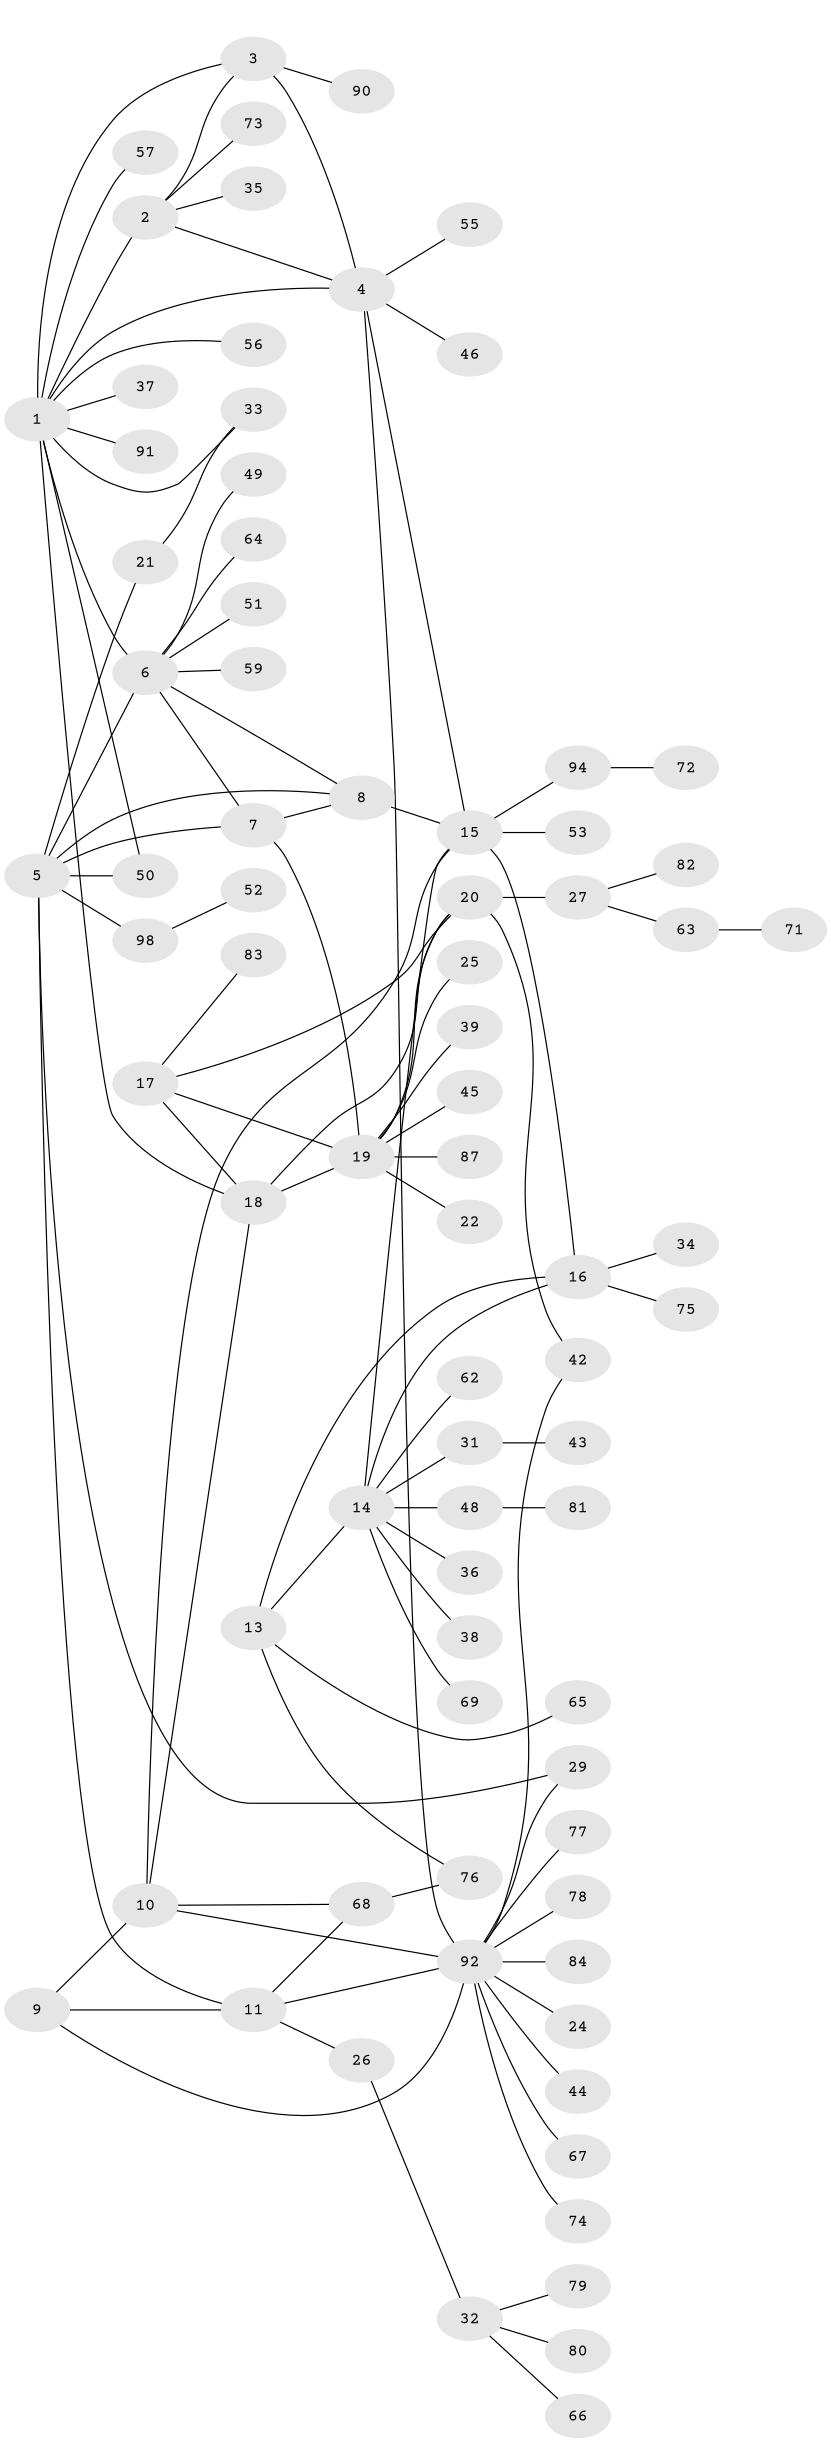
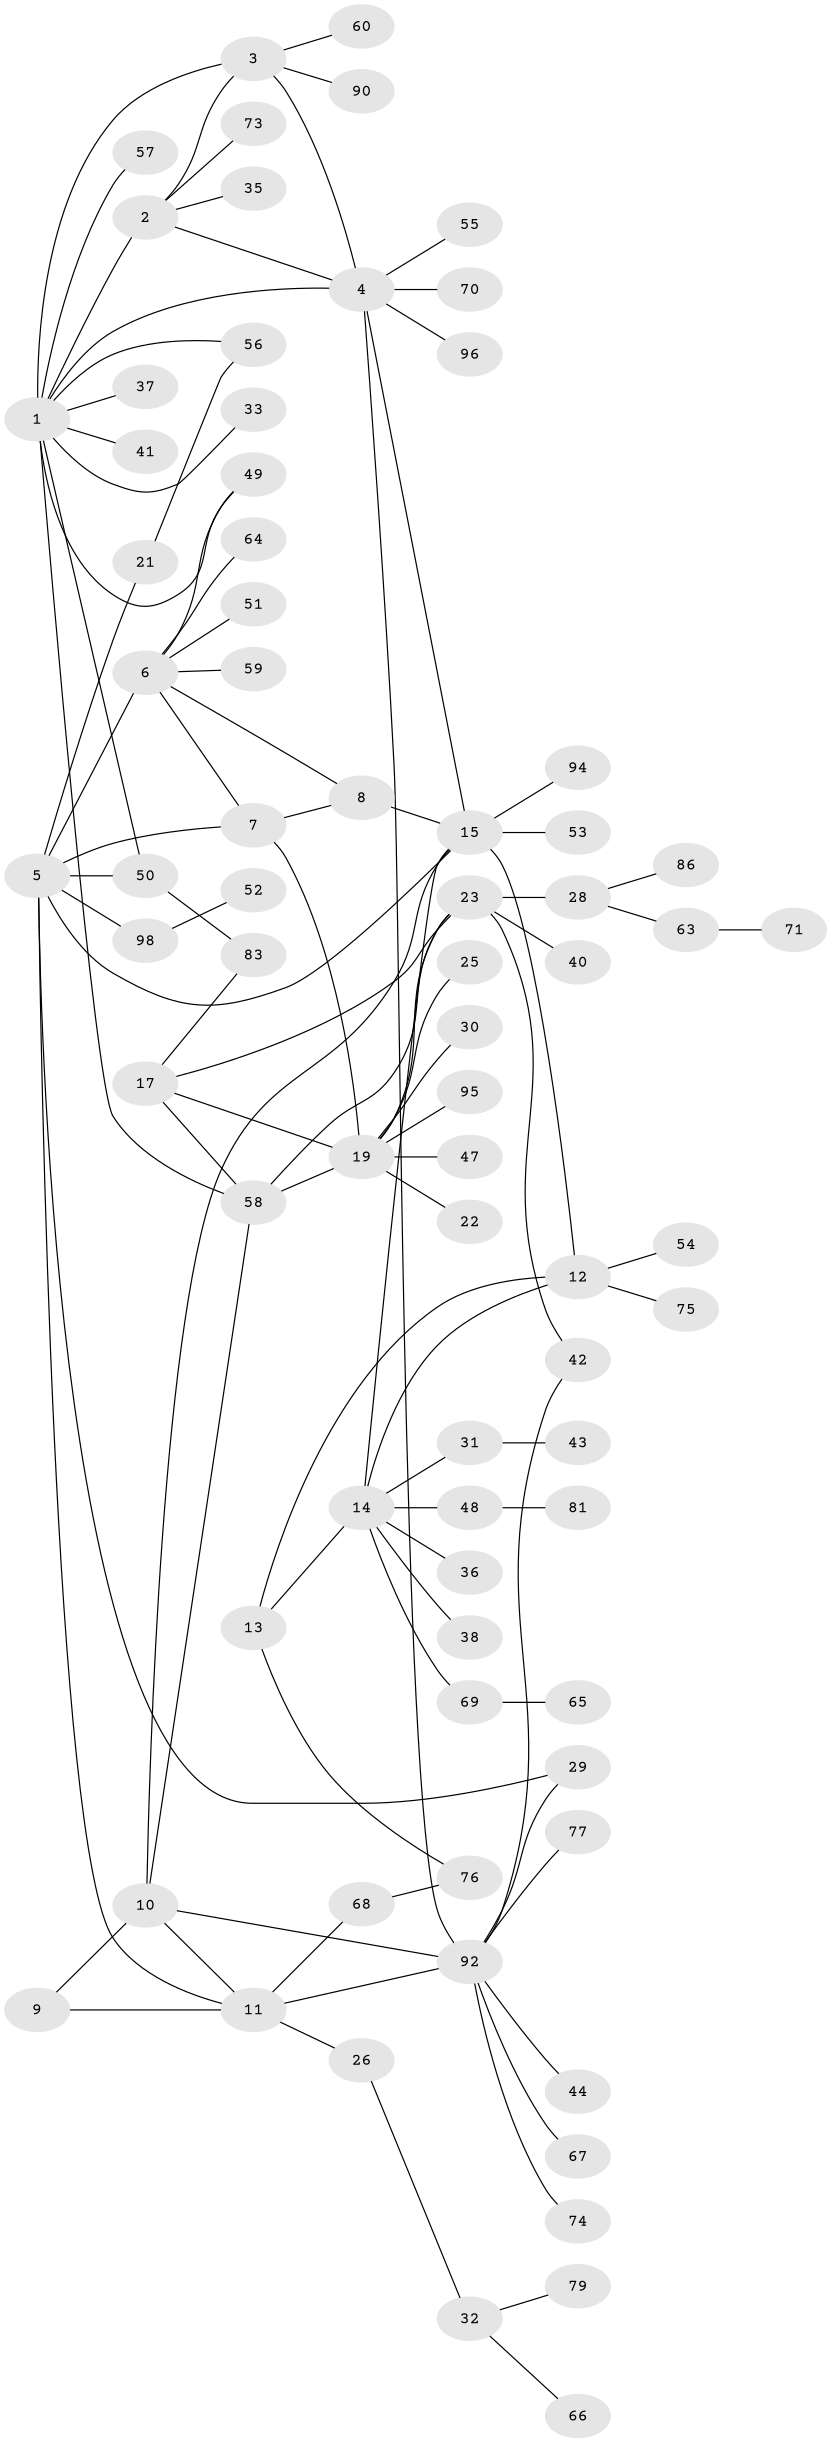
node "60": added
node "70": added
node "46": label "46" -> "96"
node "91": label "91" -> "41"
edge "33" -- "21": now "56" -- "21"
edge "1" -- "6": now "1" -- "49"
node "72": removed
edge "8" -- "5": now "15" -- "5"
node "82": label "82" -> "86"
node "20": label "20" -> "23"
node "27": label "27" -> "28"
edge "50" -- "83": added
node "40": added
node "39": label "39" -> "30"
node "45": label "45" -> "95"
node "87": label "87" -> "47"
node "18": label "18" -> "58"
node "34": label "34" -> "54"
node "16": label "16" -> "12"
node "62": removed
edge "13" -- "65": now "69" -- "65"
node "78": removed
edge "68" -- "10": now "11" -- "10"
node "84": removed
node "24": removed
edge "92" -- "9": removed
node "80": removed
